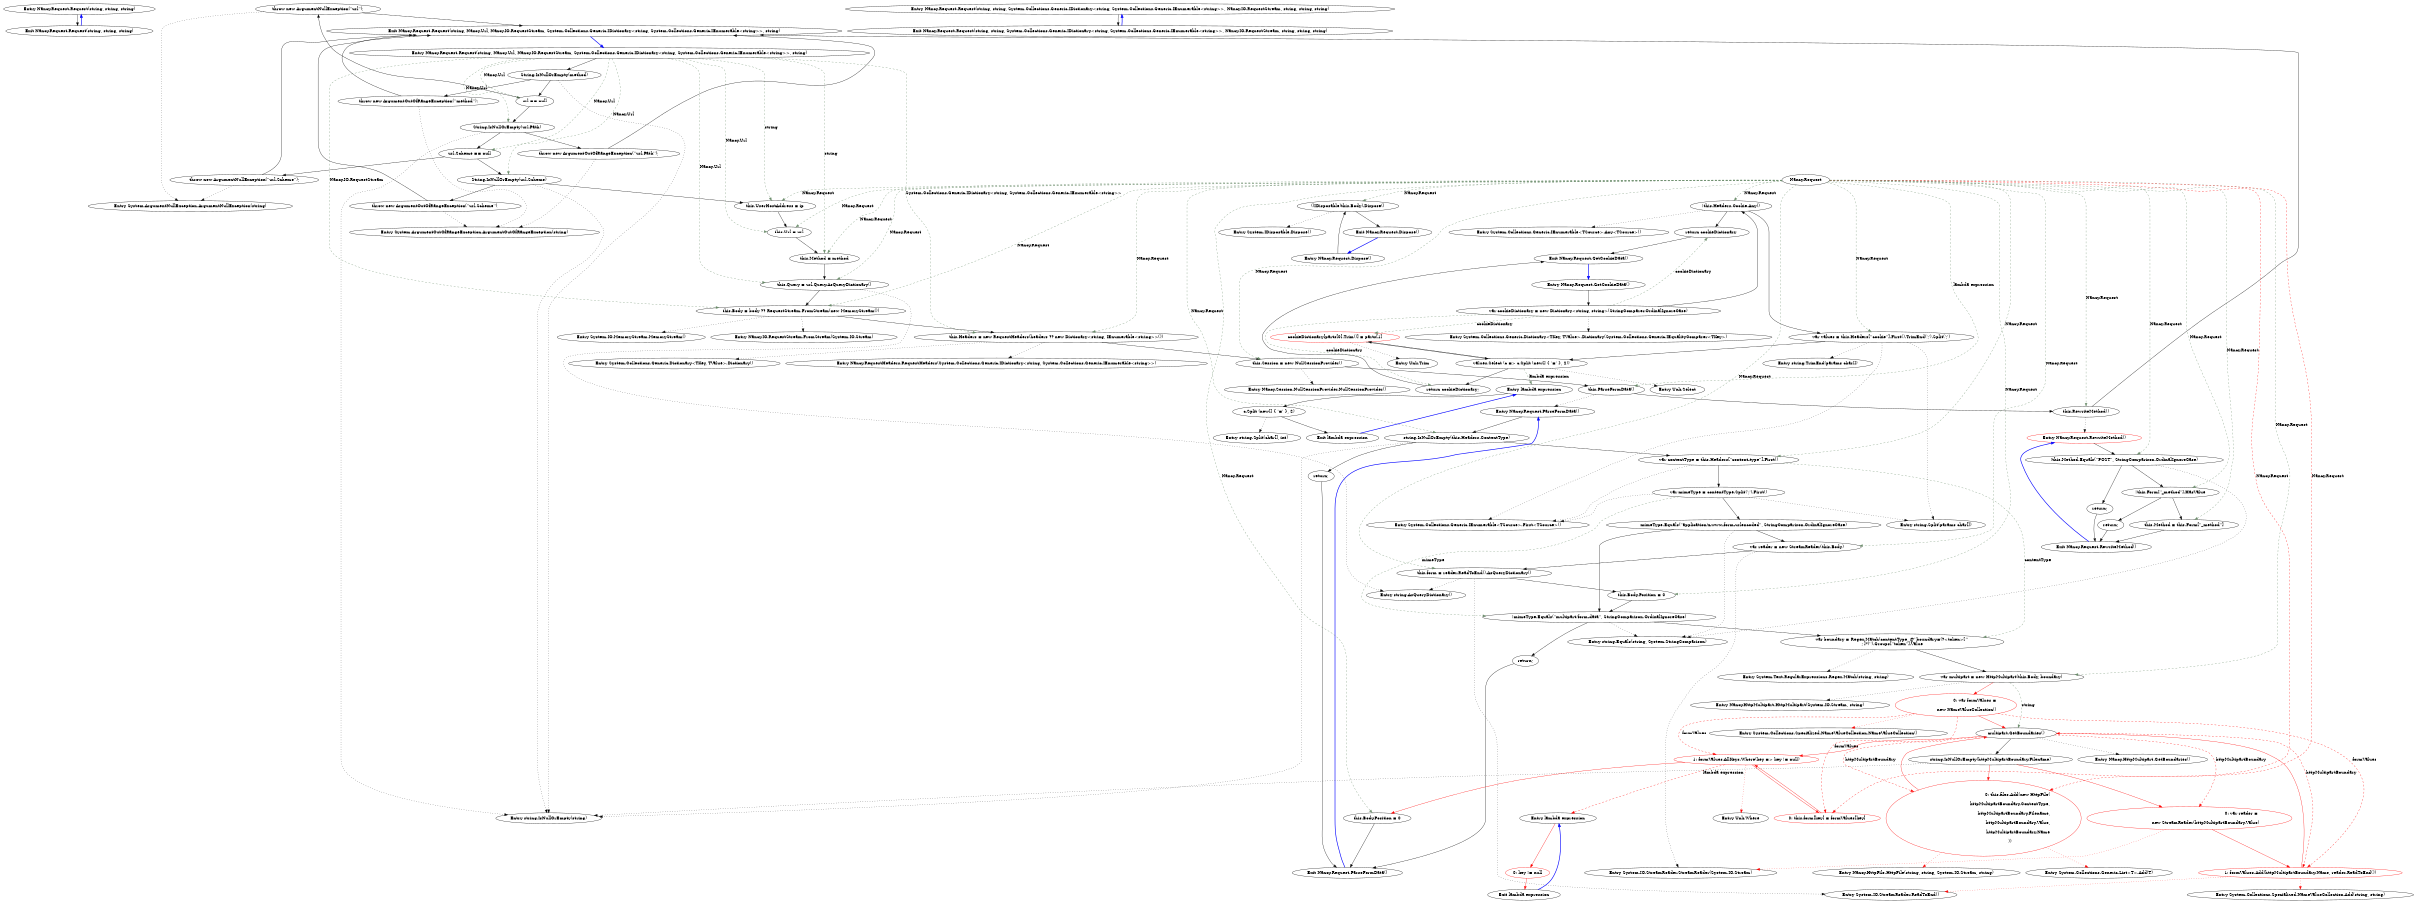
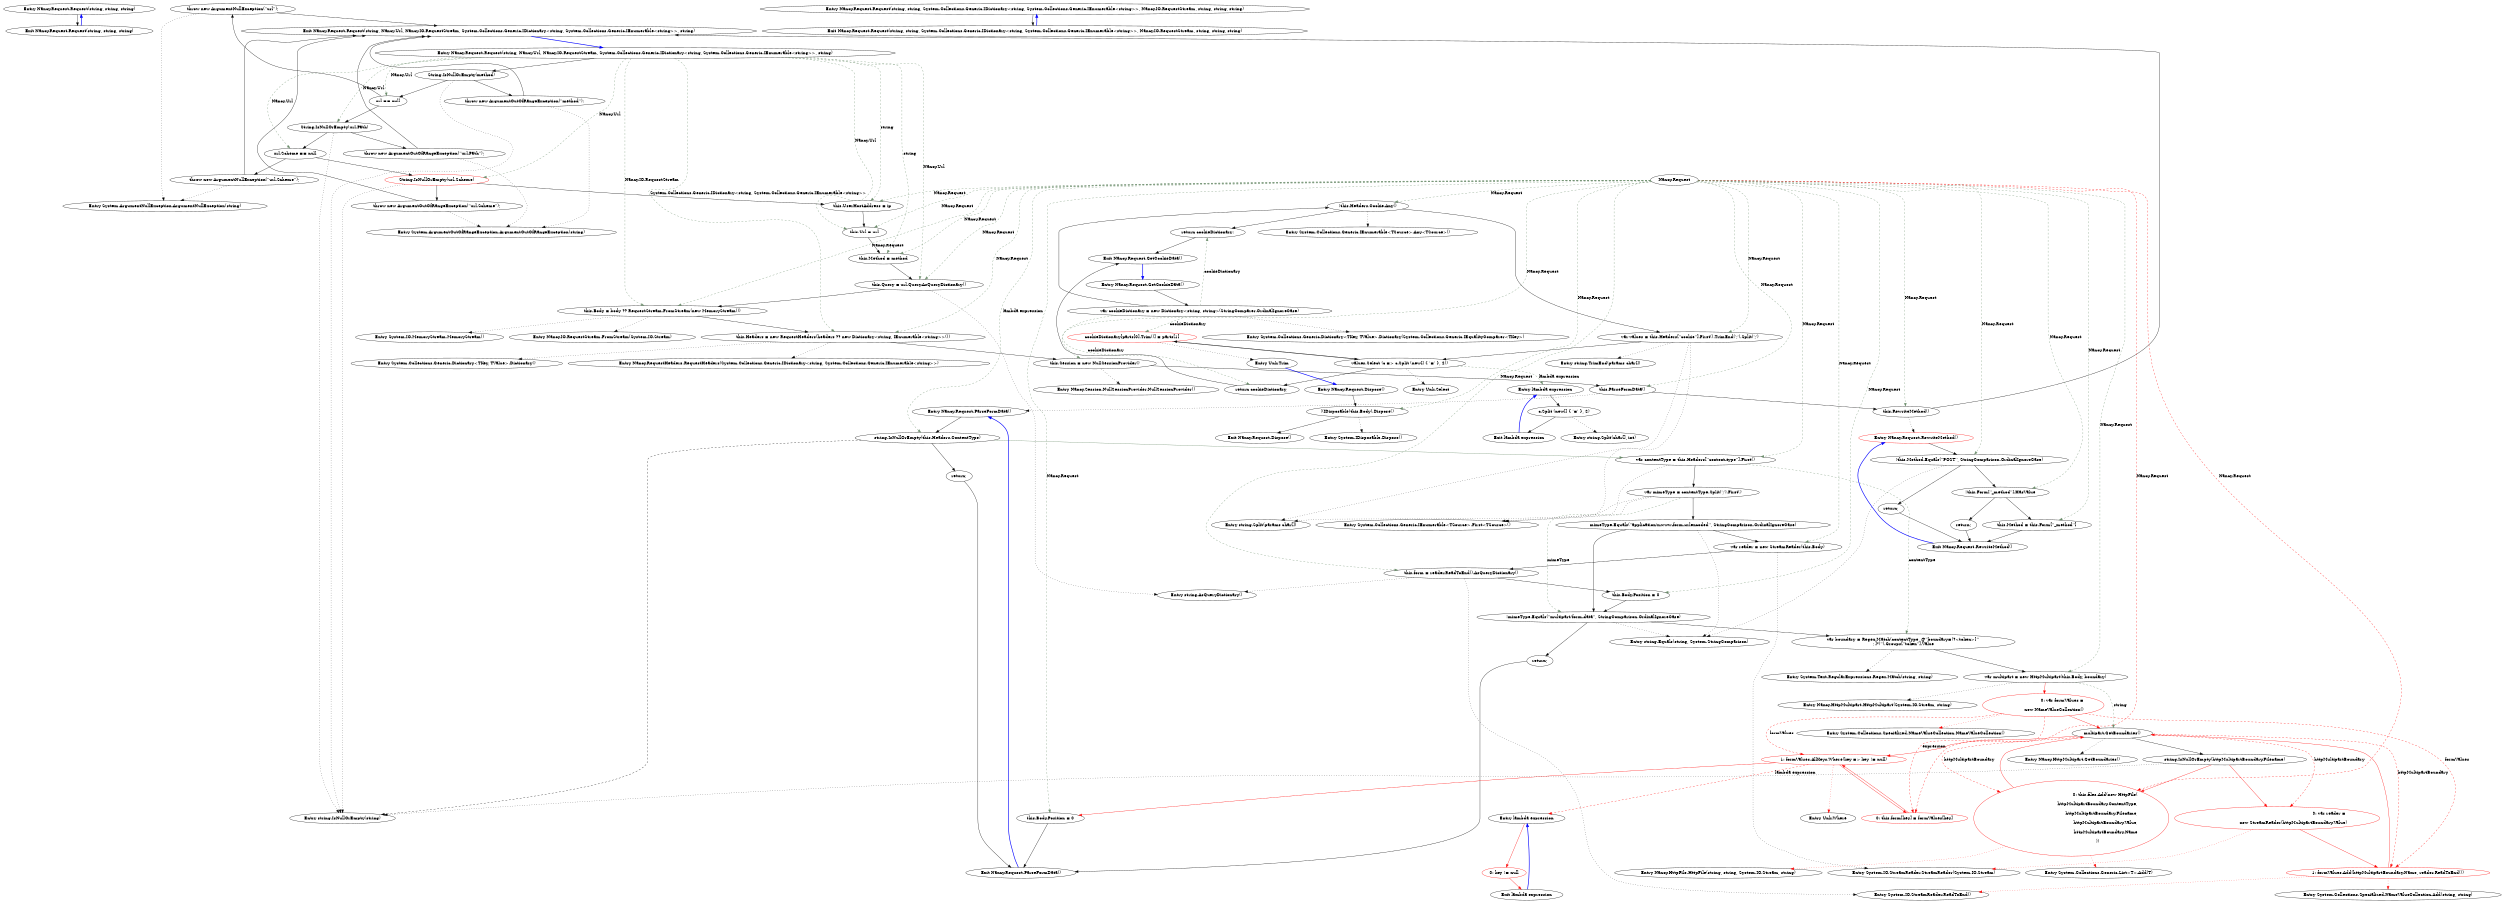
node "String.IsNullOrEmpty(url.Scheme)": color black -> red
edge "Exit Nancy.Request.Dispose()" -> "Entry Nancy.Request.Dispose()": now "Entry Unk.Trim" -> "Entry Nancy.Request.Dispose()"
edge "Nancy.Request" -> "this.ParseFormData()": label "lambda expression" -> "Nancy.Request"
edge "Nancy.Request" -> "string.IsNullOrEmpty(this.Headers.ContentType)": label "Nancy.Request" -> "lambda expression"
edge "string.IsNullOrEmpty(this.Headers.ContentType)" -> "var contentType = this.Headers[''content-type''].First()": color black -> darkseagreen4
edge "0: var formValues = new NameValueCollection()" -> "0: this.form[key] = formValues[key]": label "formValues" -> "expression"
edge "string.IsNullOrEmpty(this.Headers.ContentType)" -> "Entry string.IsNullOrEmpty(string)": style dotted -> dashed
